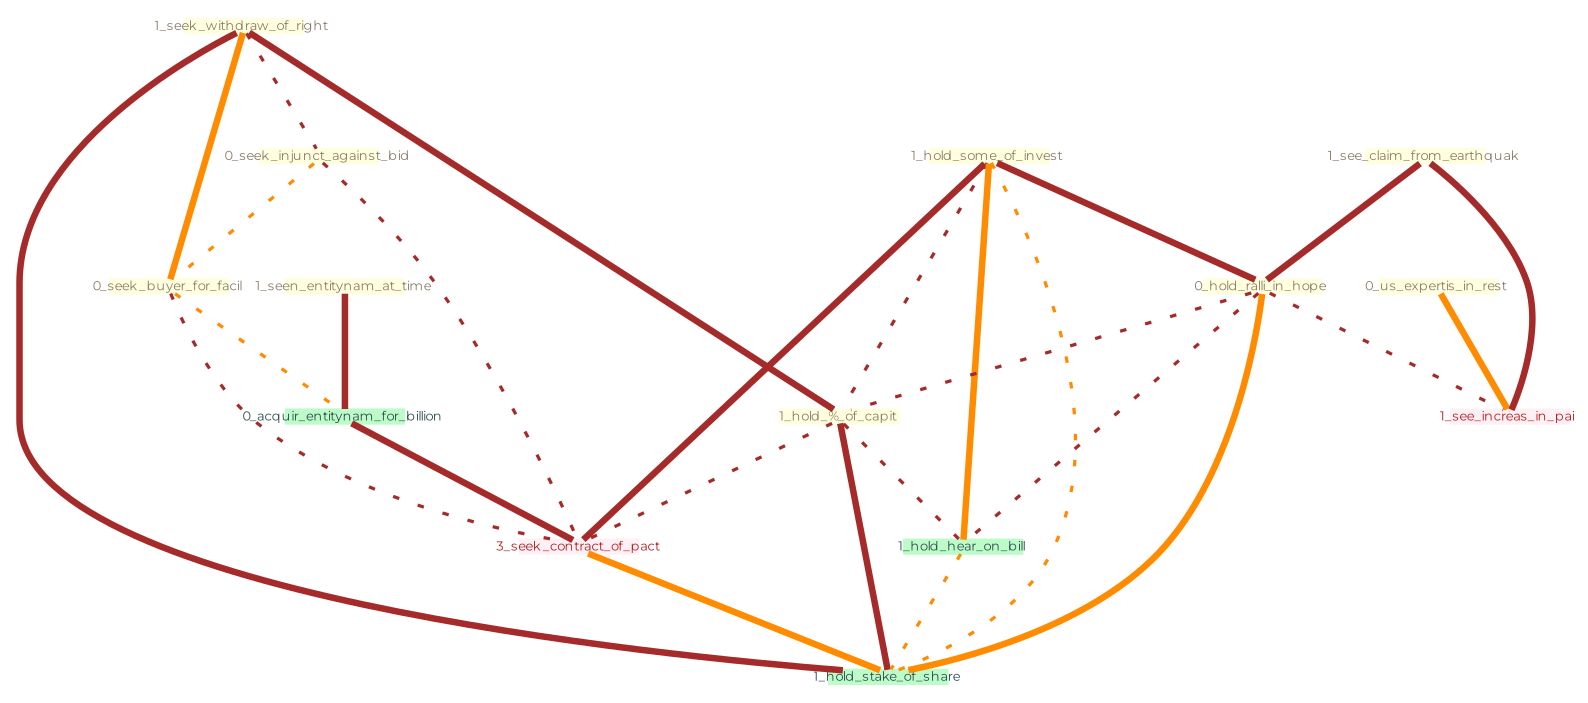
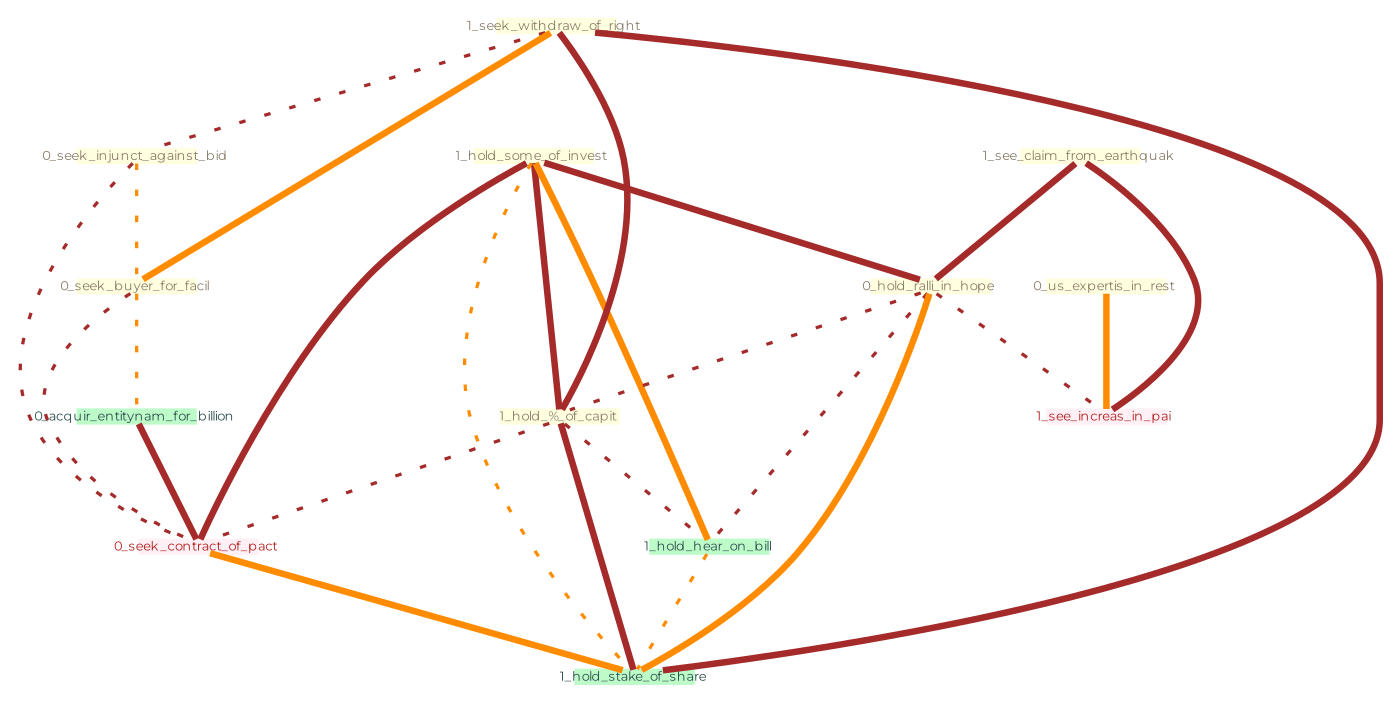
node "1_seen_entitynam_at_time": removed
edge "1_hold_some_of_invest" -- "1_hold_%_of_capit": style dotted -> bold
node "3_seek_contract_of_pact": label "3_seek_contract_of_pact" -> "0_seek_contract_of_pact"
